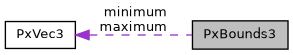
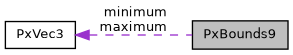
node "PxBounds3": label "PxBounds3" -> "PxBounds9"
